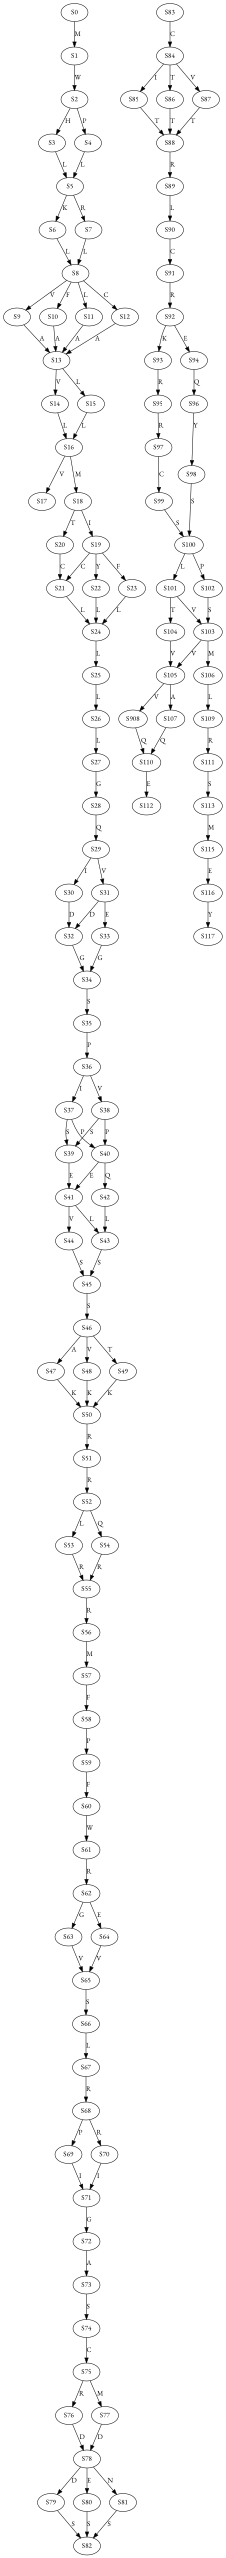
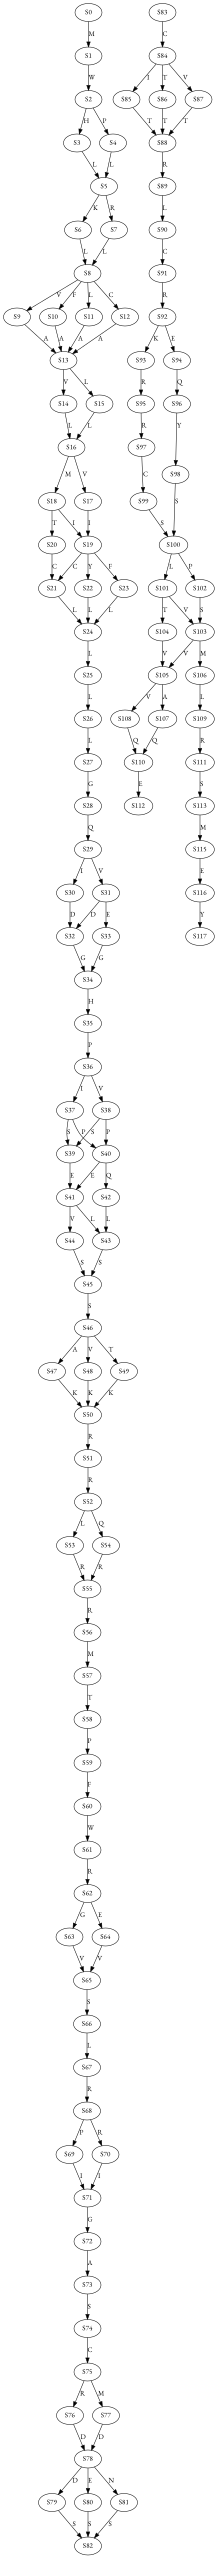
edge "S17" -> "S19": added, label "I"
node "S908": label "S908" -> "S108"
edge "S34" -> "S35": label "S" -> "H"
edge "S57" -> "S58": label "F" -> "T"
